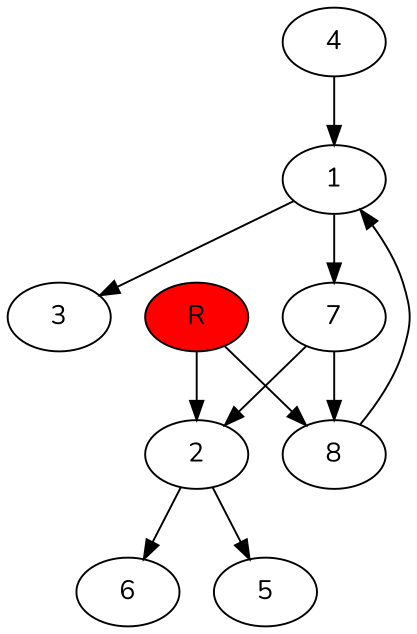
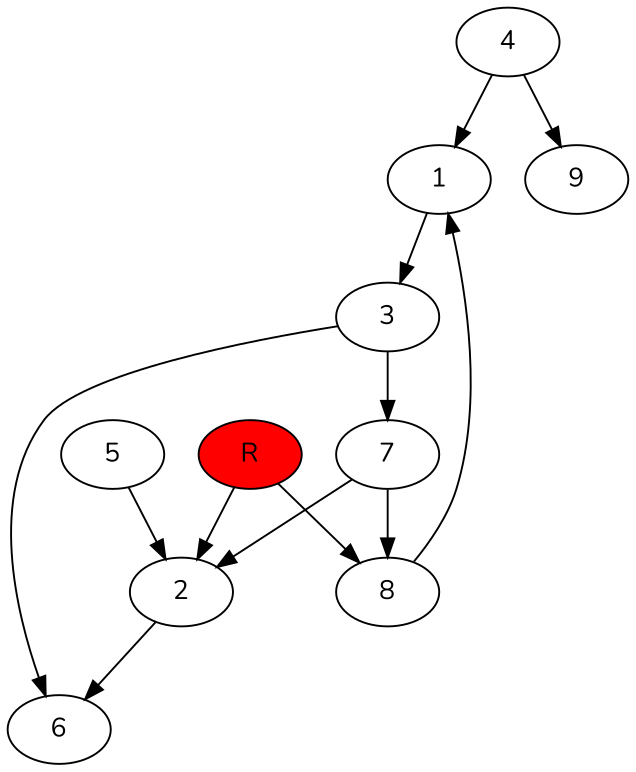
node "9": added
edge "1" -> "7": now "3" -> "7"
edge "3" -> "6": added
edge "2" -> "5": reversed
